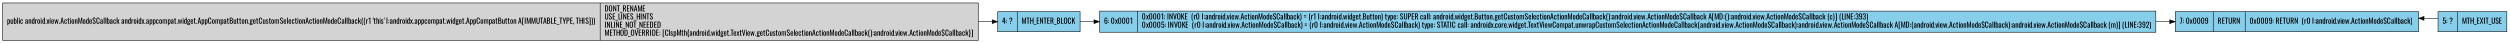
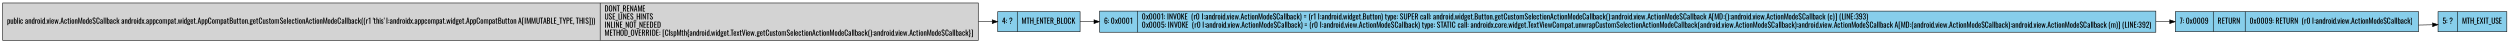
edge "5: ?" -> "7: 0x0009": reversed
